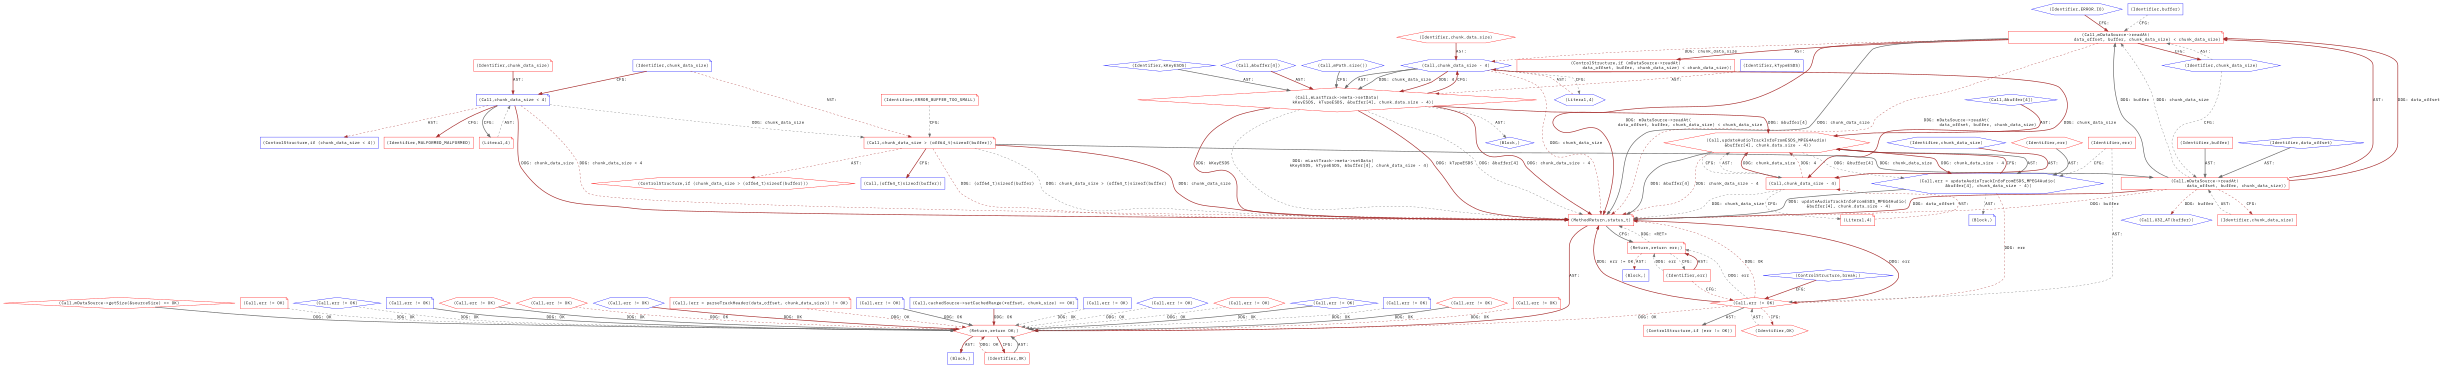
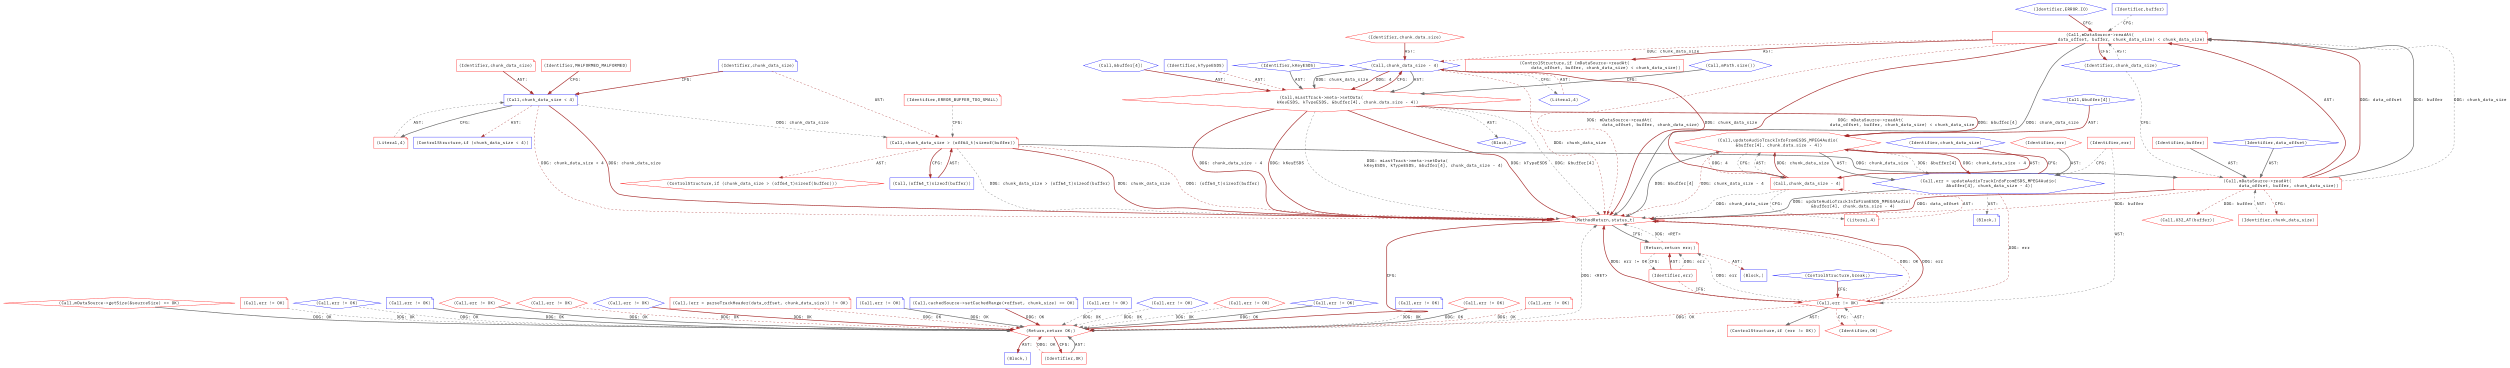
edge "(Call,chunk_data_size < 4)" -> "(Identifier,MALFORMED_MALFORMED)": reversed
edge "(Call,(off64_t)sizeof(buffer))" -> "(Call,chunk_data_size > (off64_t)sizeof(buffer))": added, label "AST:"
node "(MethodReturn,status_t)": shape note -> diamond
node "(Call,U32_AT(buffer))": color blue -> red
edge "(MethodReturn,status_t)" -> "(Return,return OK;)": label "AST: " -> "CFG: "
edge "(Return,return OK;)" -> "(MethodReturn,status_t)": added, label "DDG: <RET>"
